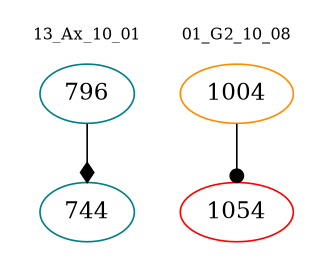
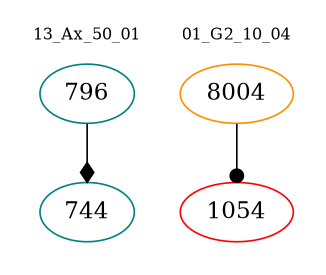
cluster "13_Ax_10_01": label "13_Ax_10_01" -> "13_Ax_50_01"
cluster "01_G2_10_08": label "01_G2_10_08" -> "01_G2_10_04"
node "1004": label "1004" -> "8004"
